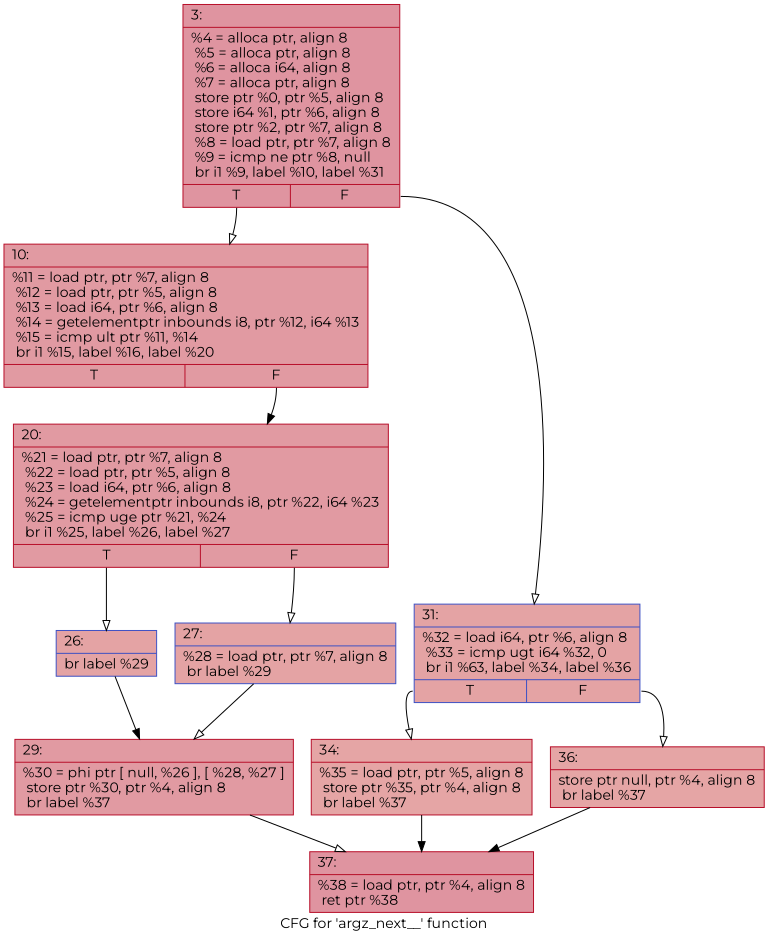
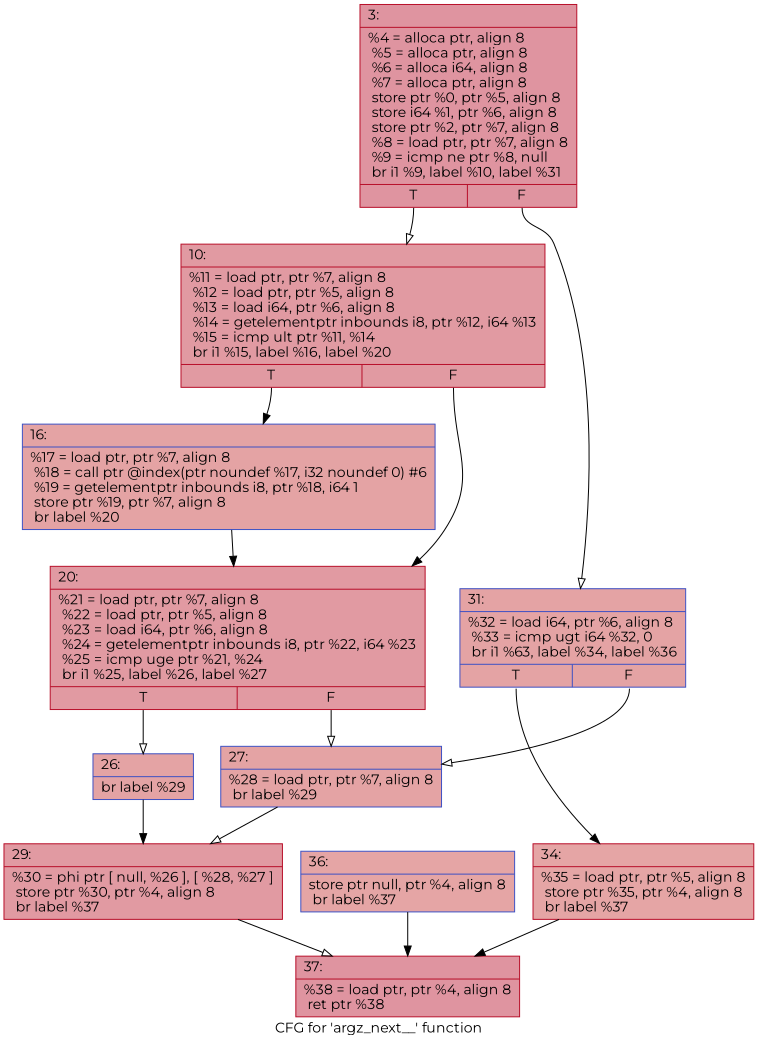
node "16:": added
edge "31:" -> "36:": now "31:" -> "27:"
edge "31:" -> "34:": arrowhead onormal -> normal
node "36:": color #b70d28ff -> #3d50c3ff
